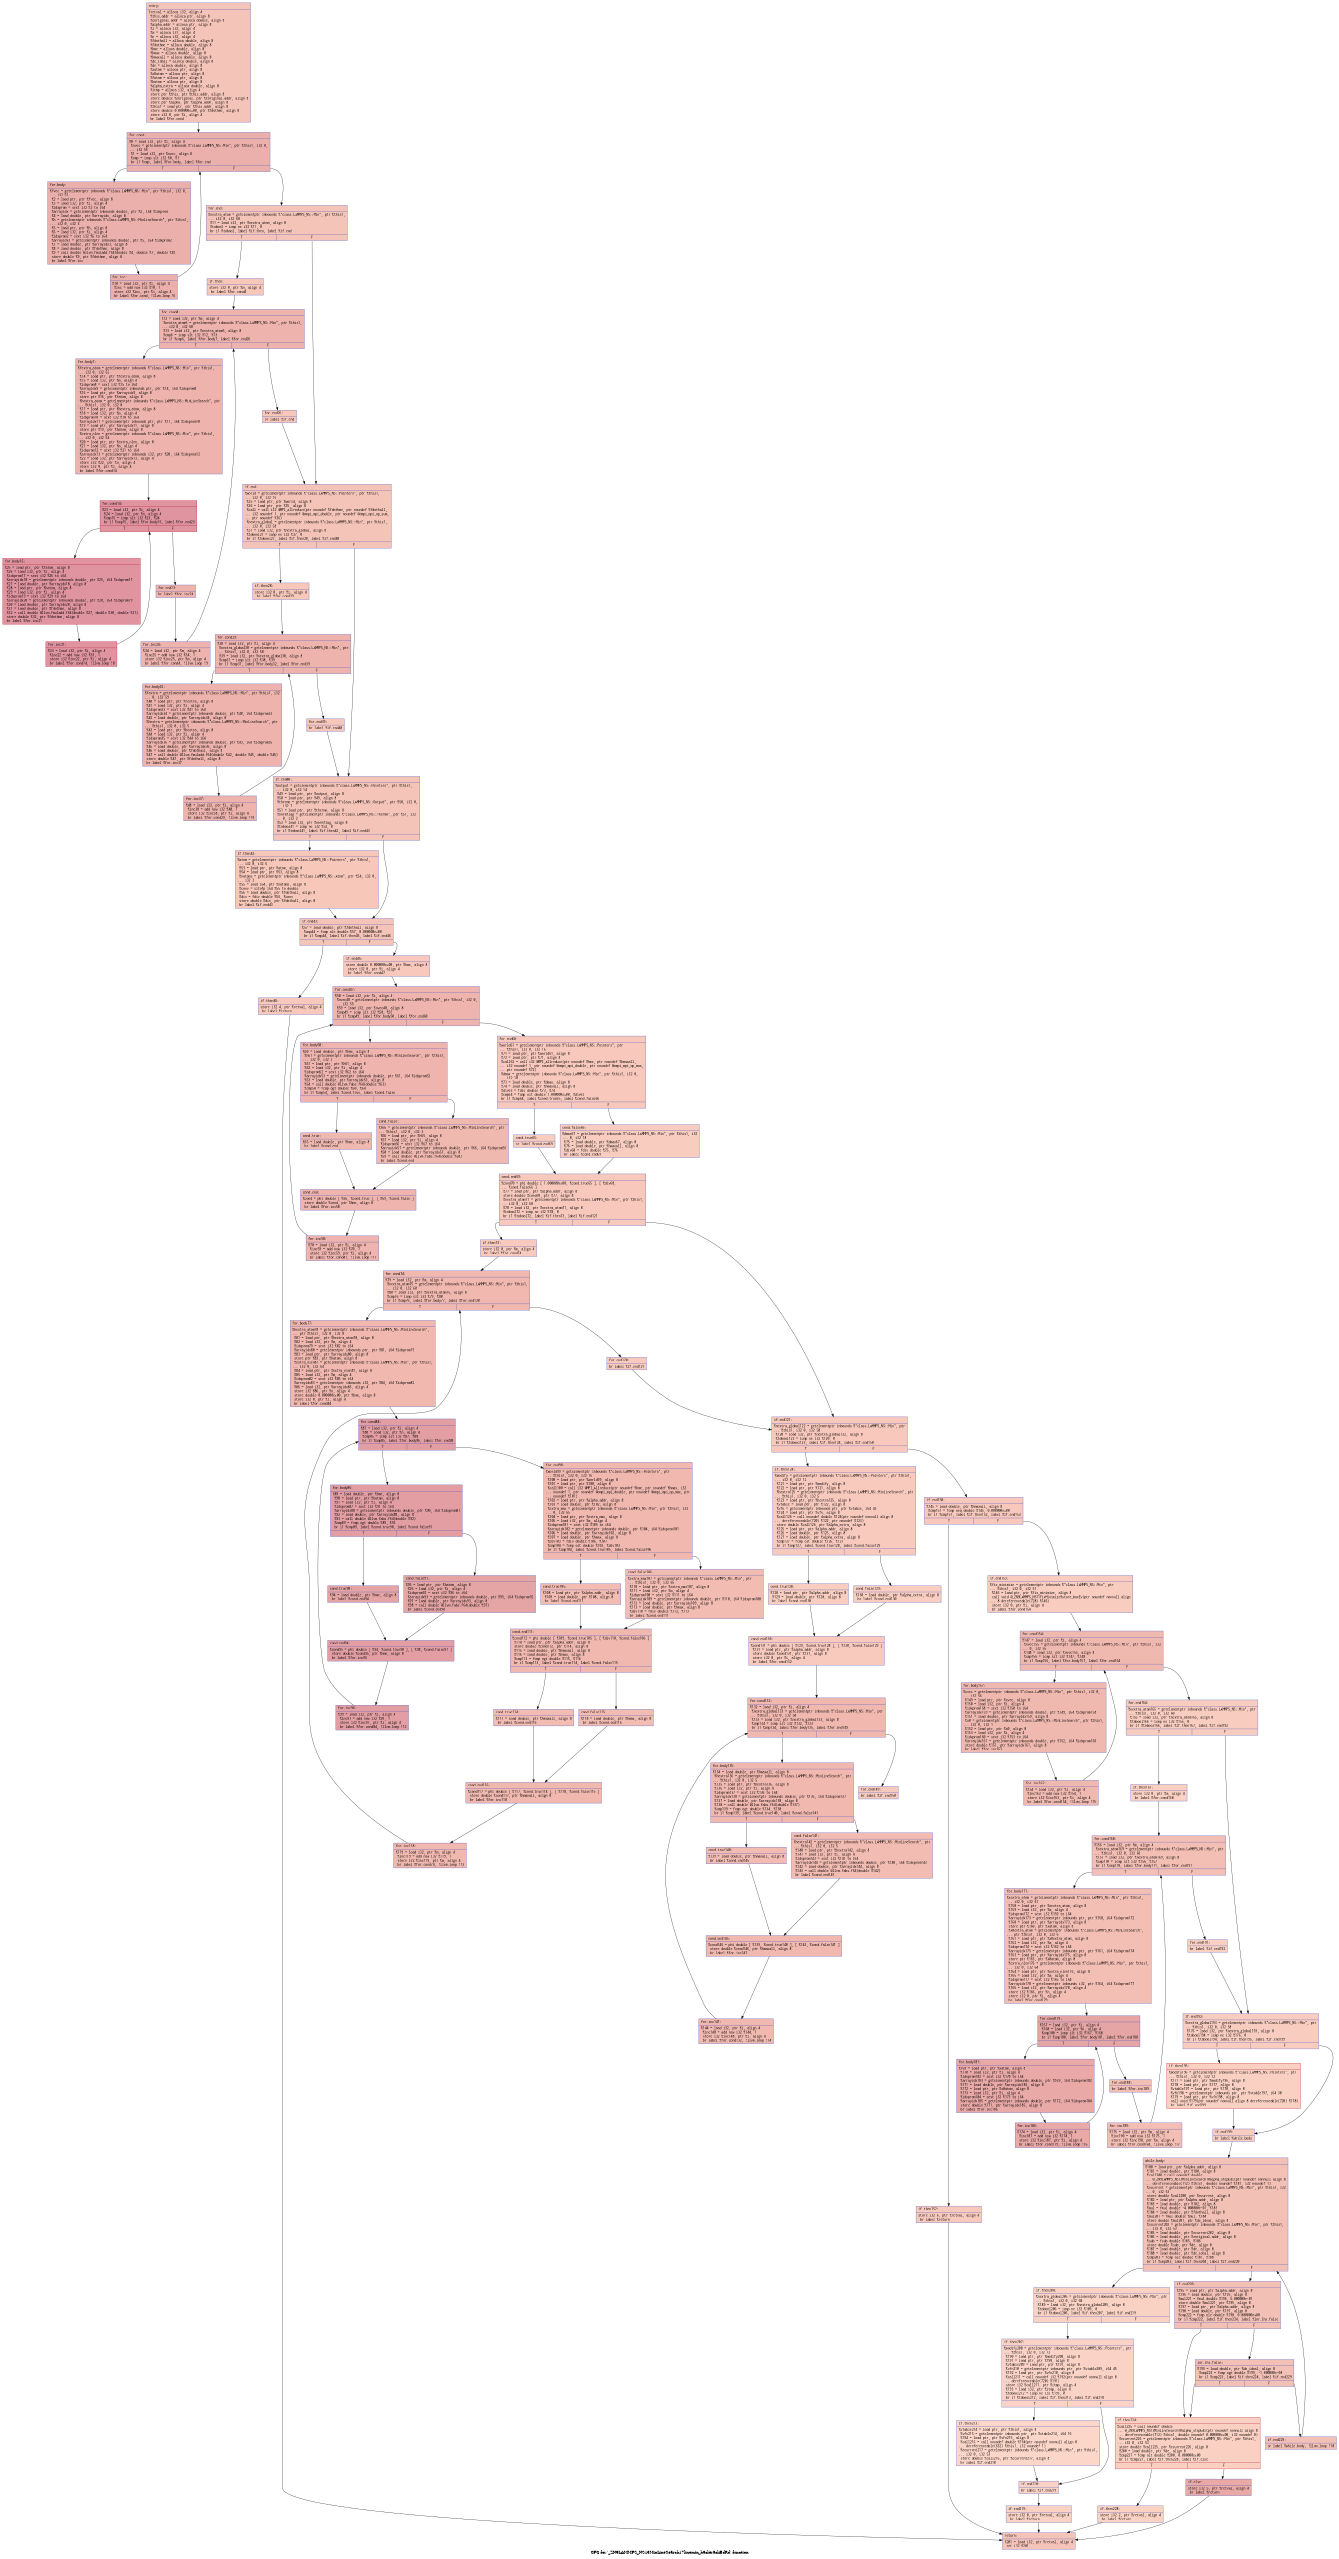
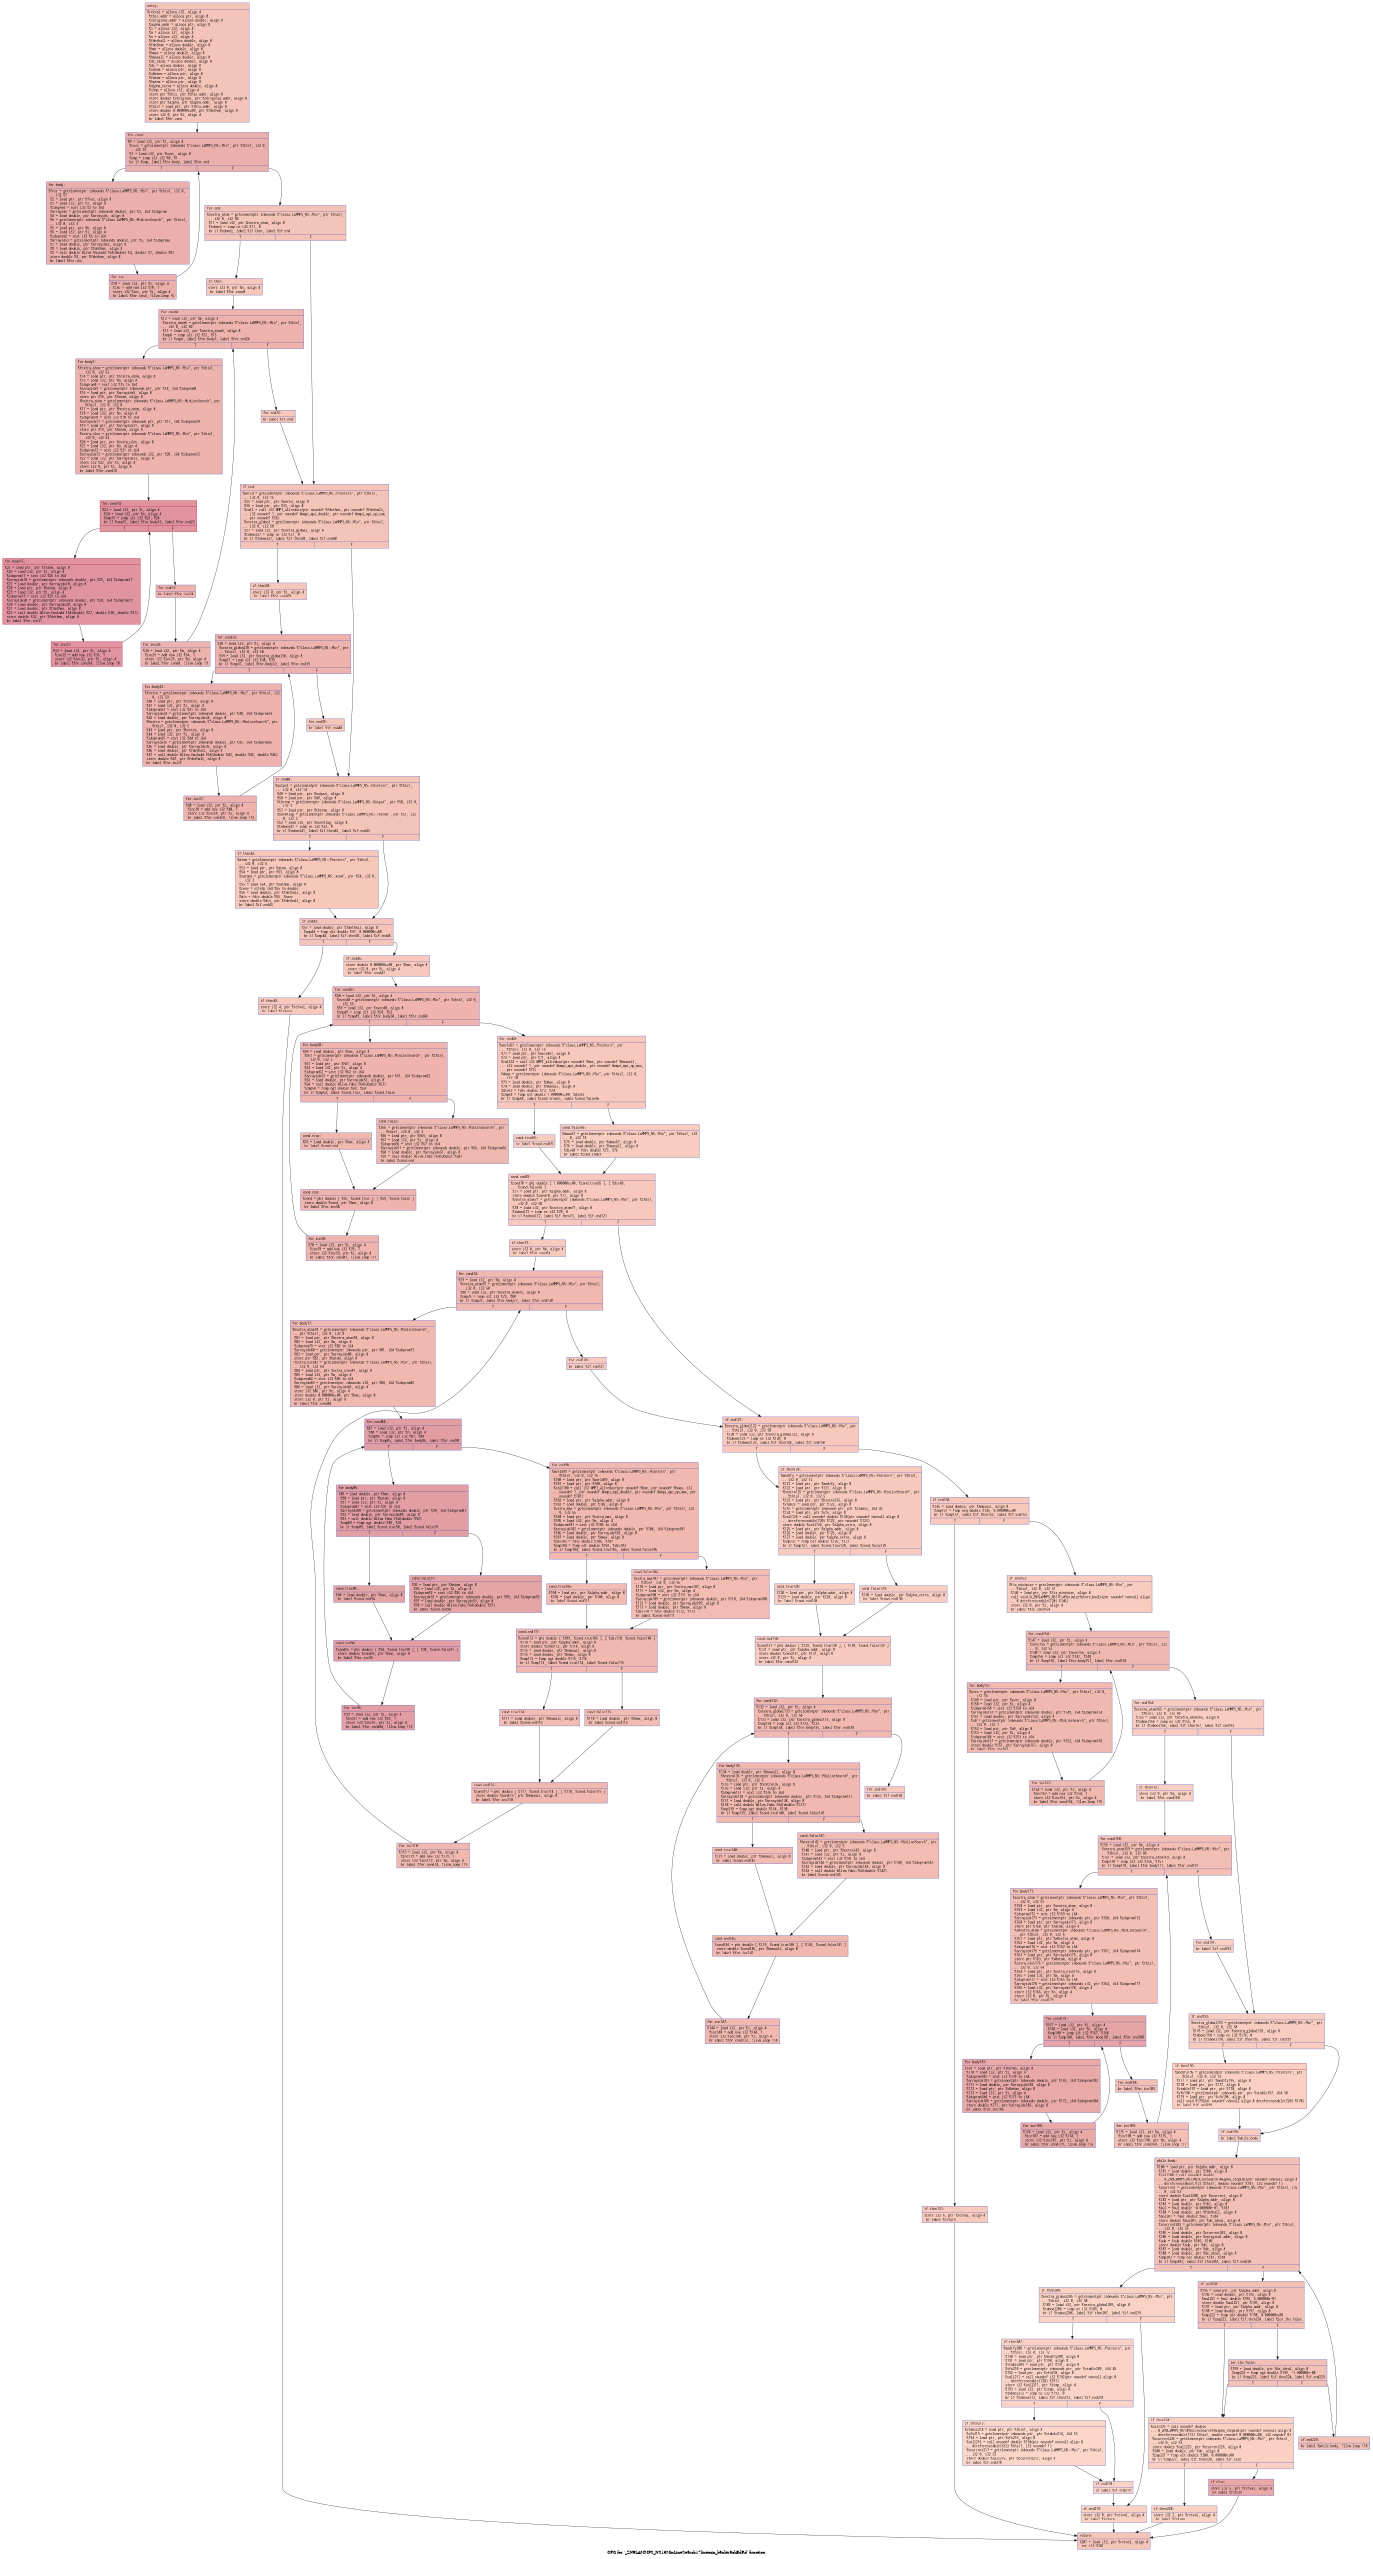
node "for.body181:": text "%169 = load ptr, ptr %xatom, align 8" -> "%169 = load ptr, ptr %thermo, align 8"
edge "if.then204:" -> "if.end219:": added
node "if.then224:": color #b70d28ff -> #3d50c3ff
